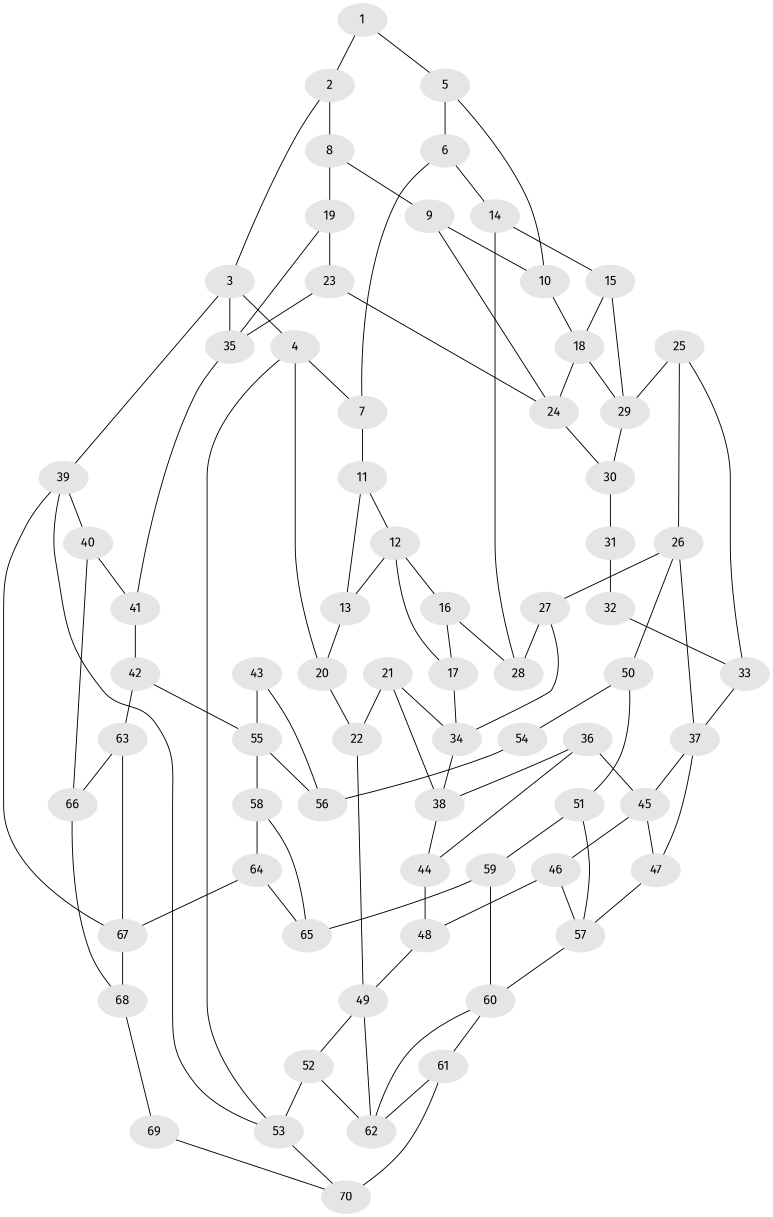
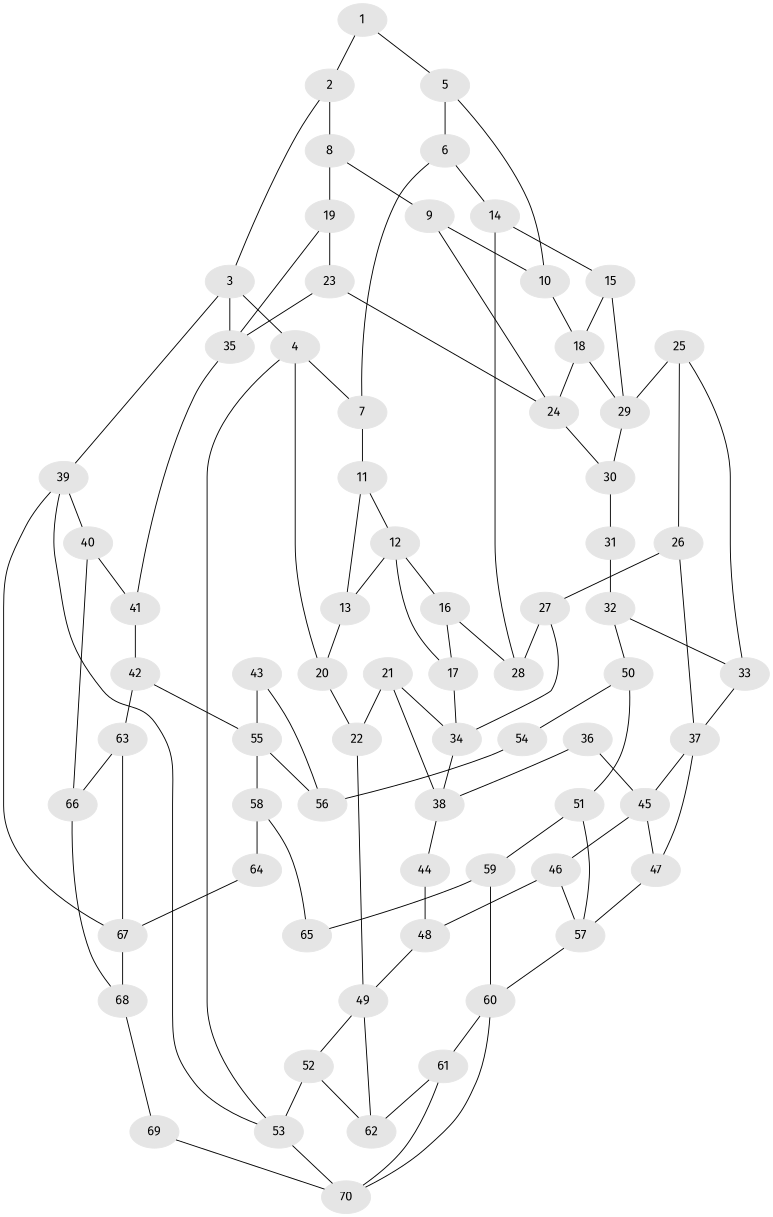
edge "26" -- "50": now "32" -- "50"
edge "36" -- "44": removed
edge "64" -- "65": removed
edge "60" -- "62": now "60" -- "70"
